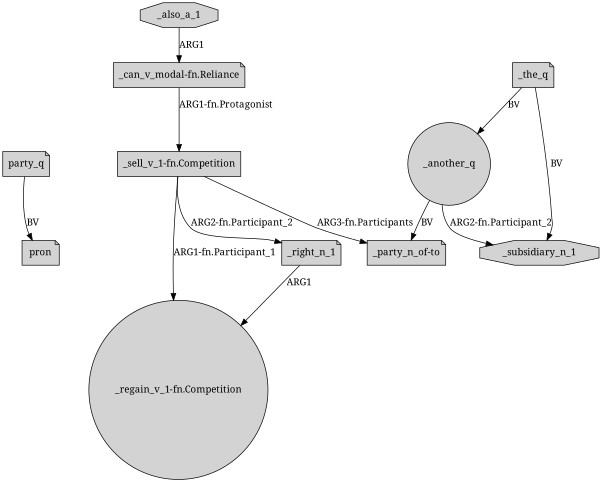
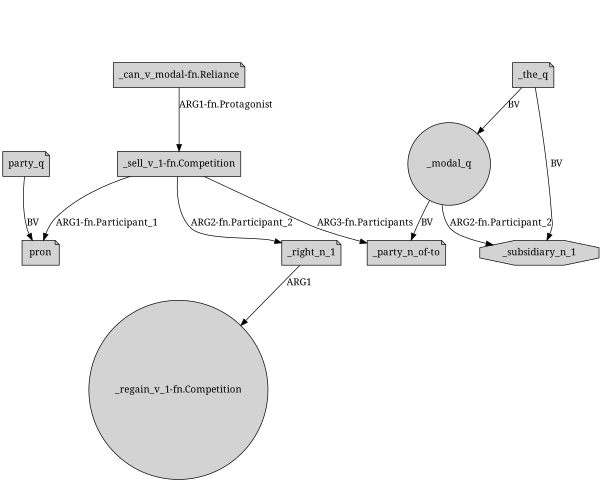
node "_also_a_1": removed
node "_another_q": label "_another_q" -> "_modal_q"
edge "_sell_v_1-fn.Competition" -> "_regain_v_1-fn.Competition": now "_sell_v_1-fn.Competition" -> "pron"
